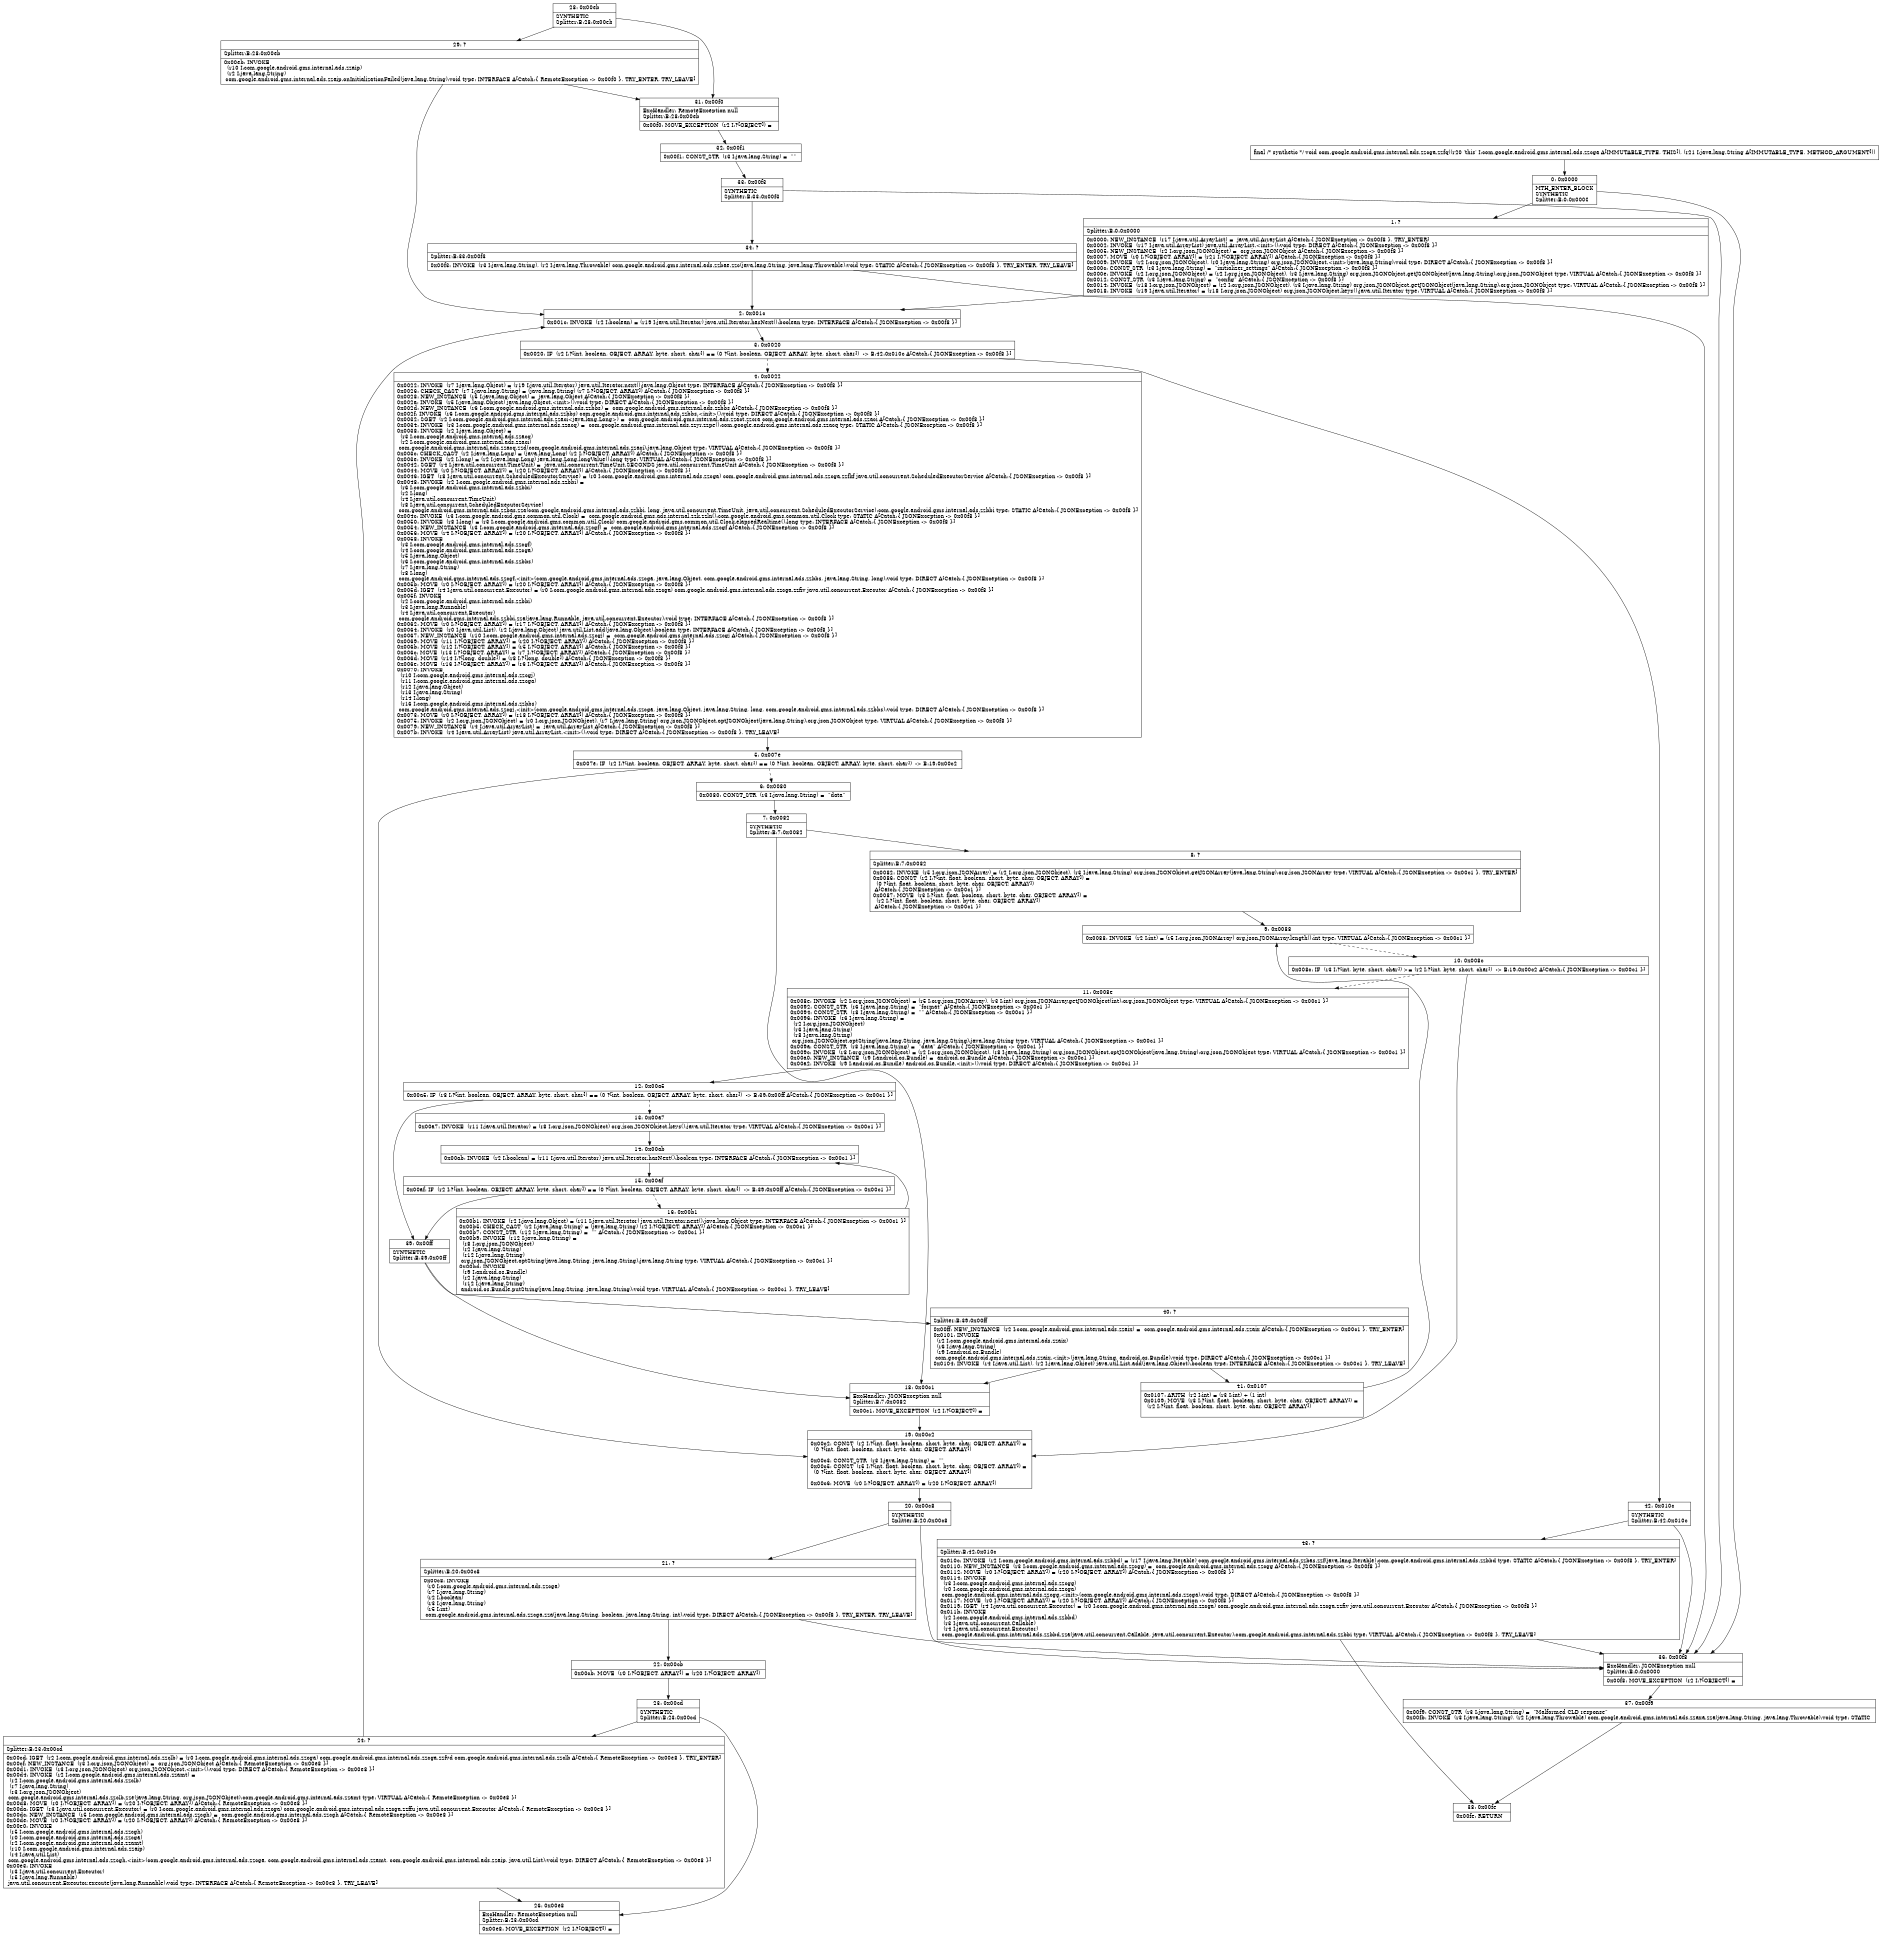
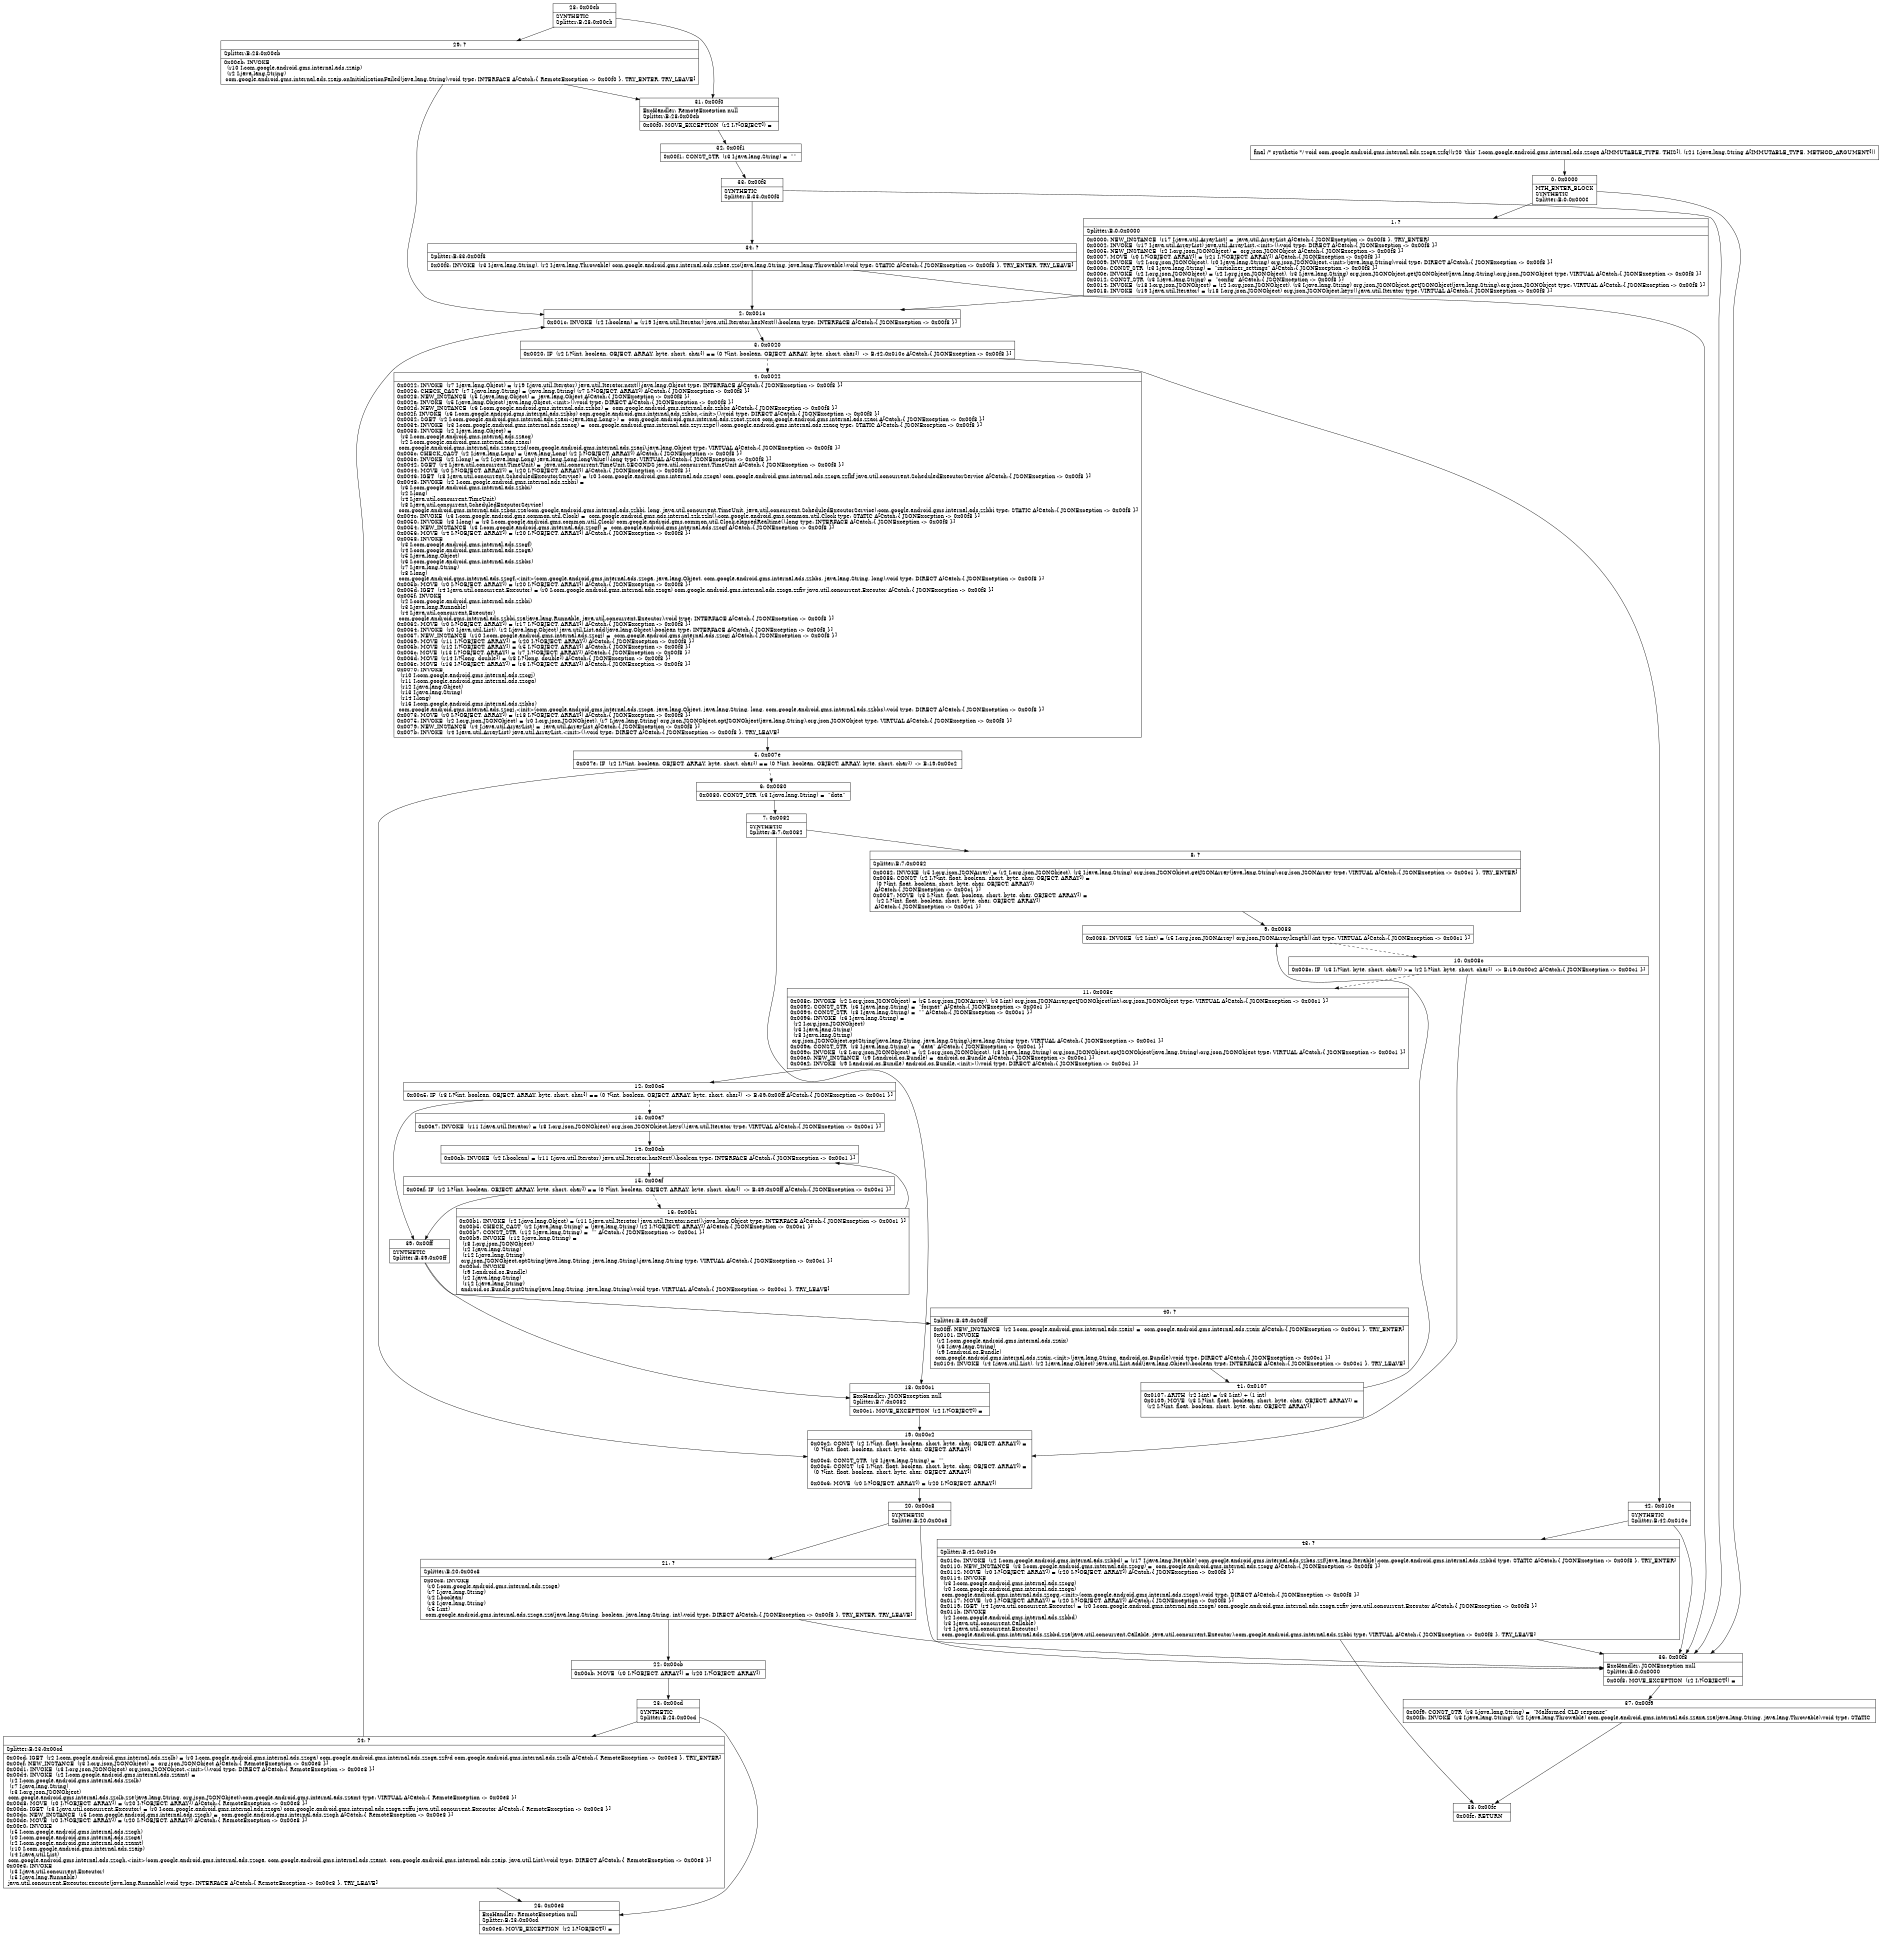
edge "40: ?" -> "18: 0x00c1": removed
